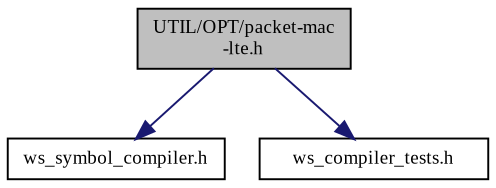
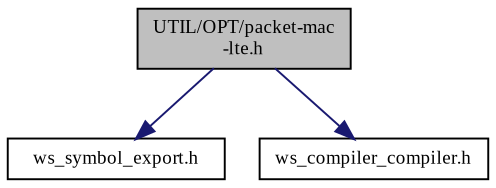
node "ws_symbol_compiler.h": label "ws_symbol_compiler.h" -> "ws_symbol_export.h"
node "ws_compiler_tests.h": label "ws_compiler_tests.h" -> "ws_compiler_compiler.h"
